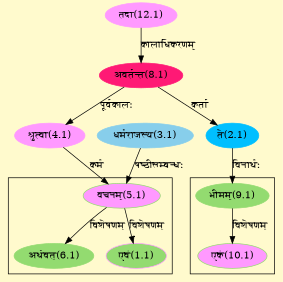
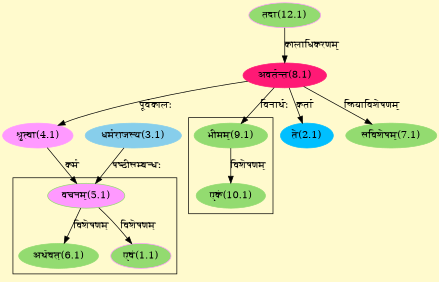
node "तदा(12.1)": fillcolor #ff99ff -> #93db70
node "सविशेषम्(7.1)": added
edge "ते(2.1)" -> "भीमम्(9.1)": now "अवर्तन्त(8.1)" -> "भीमम्(9.1)"
node "एकं(10.1)": fillcolor #ff99ff -> #93db70
